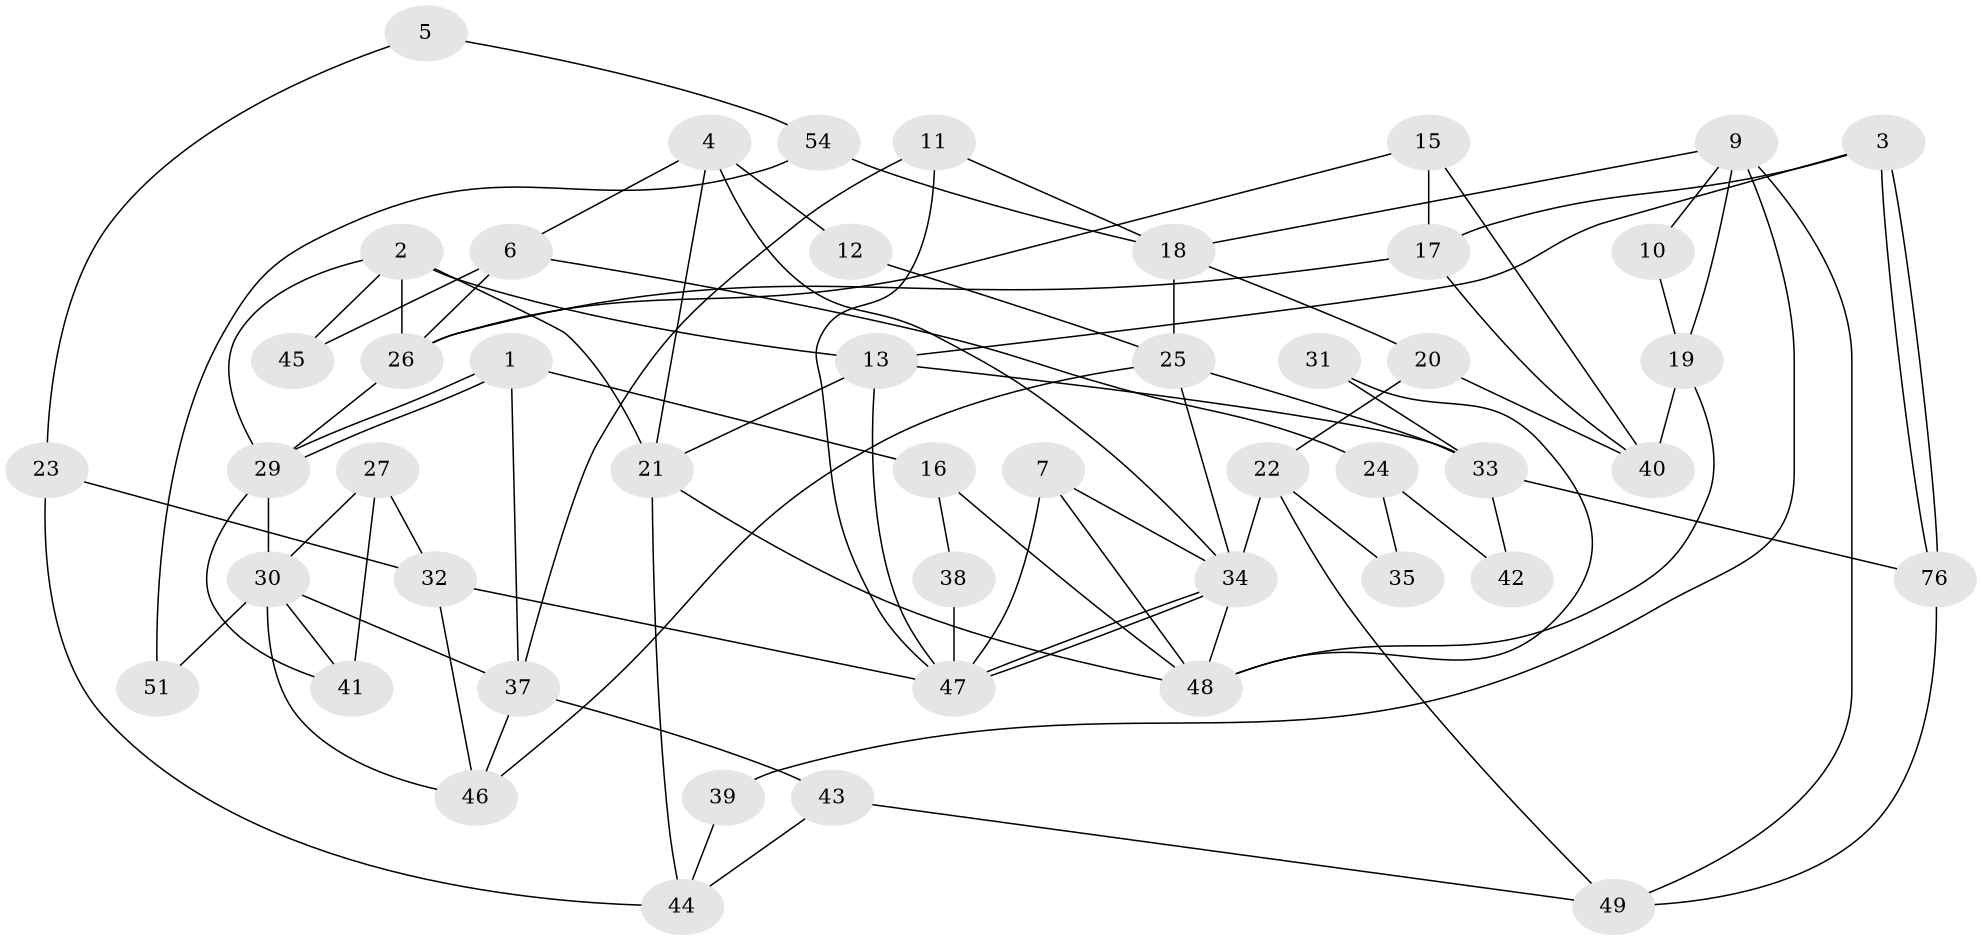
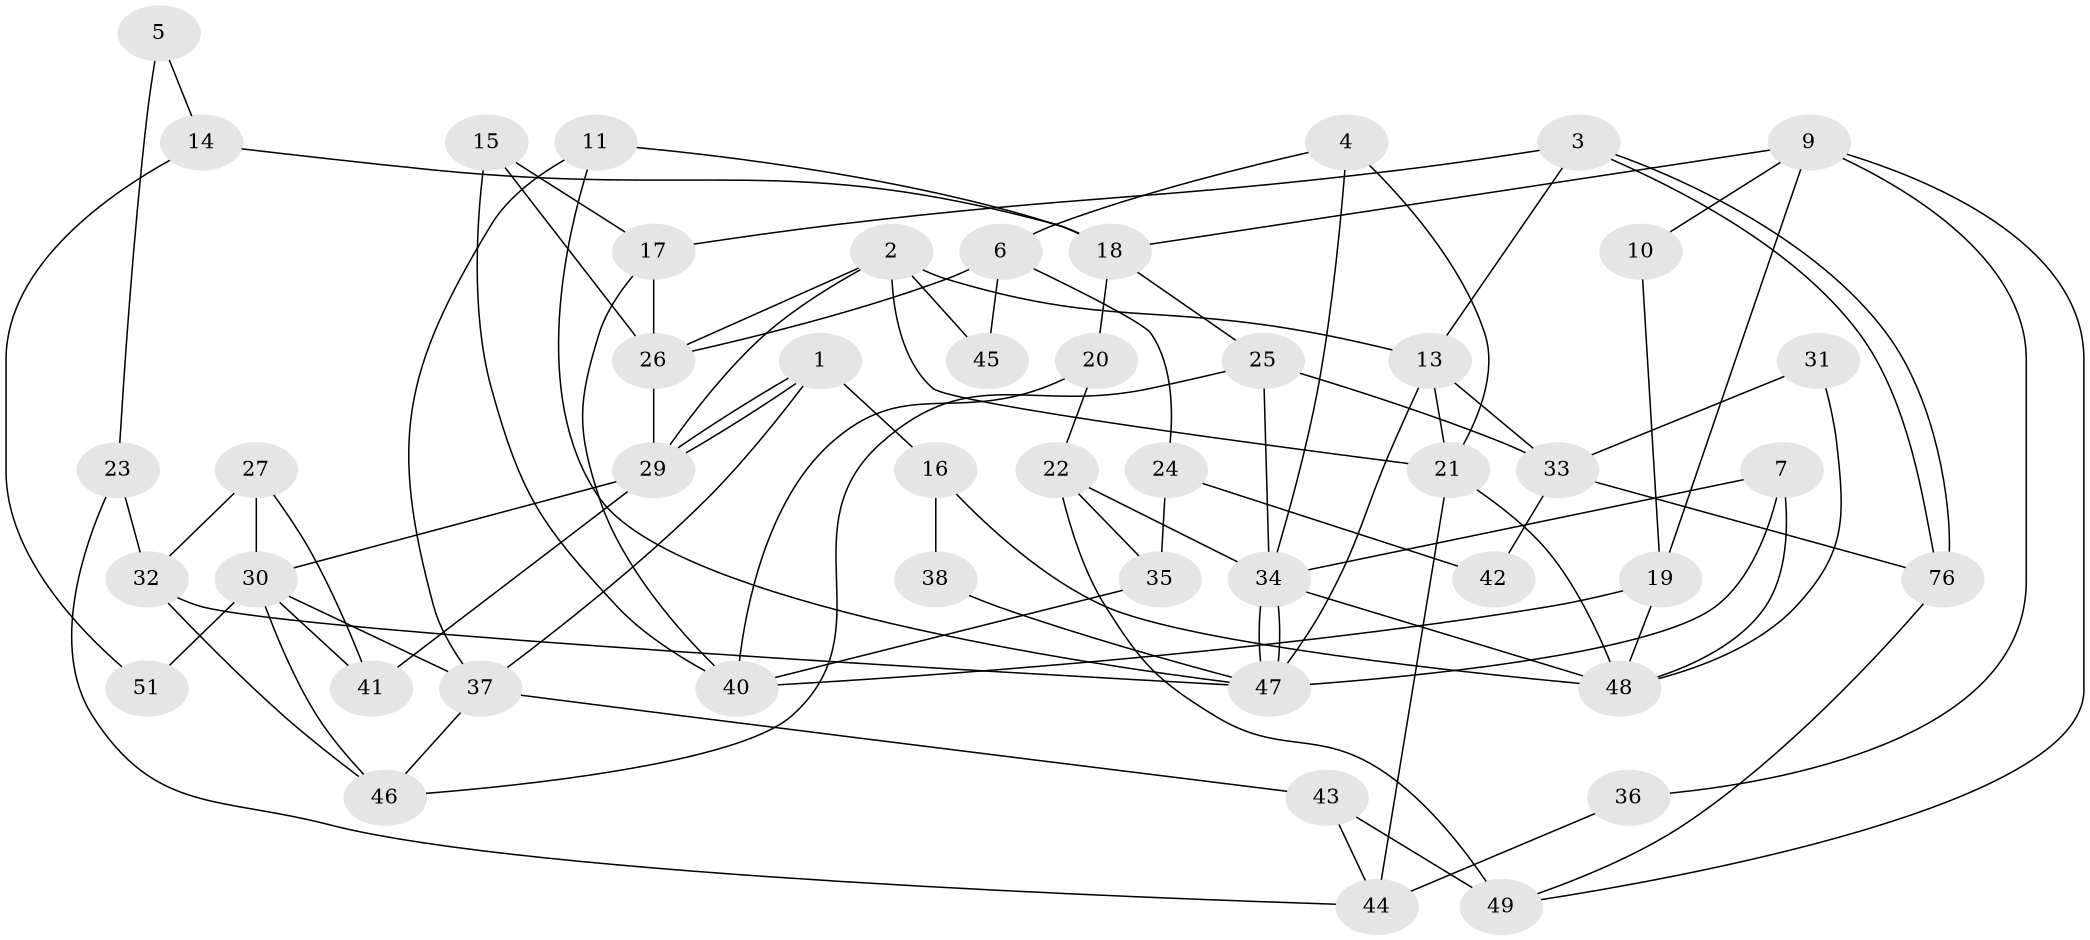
node "54": label "54" -> "14"
node "12": removed
edge "35" -- "40": added
node "39": label "39" -> "36"
